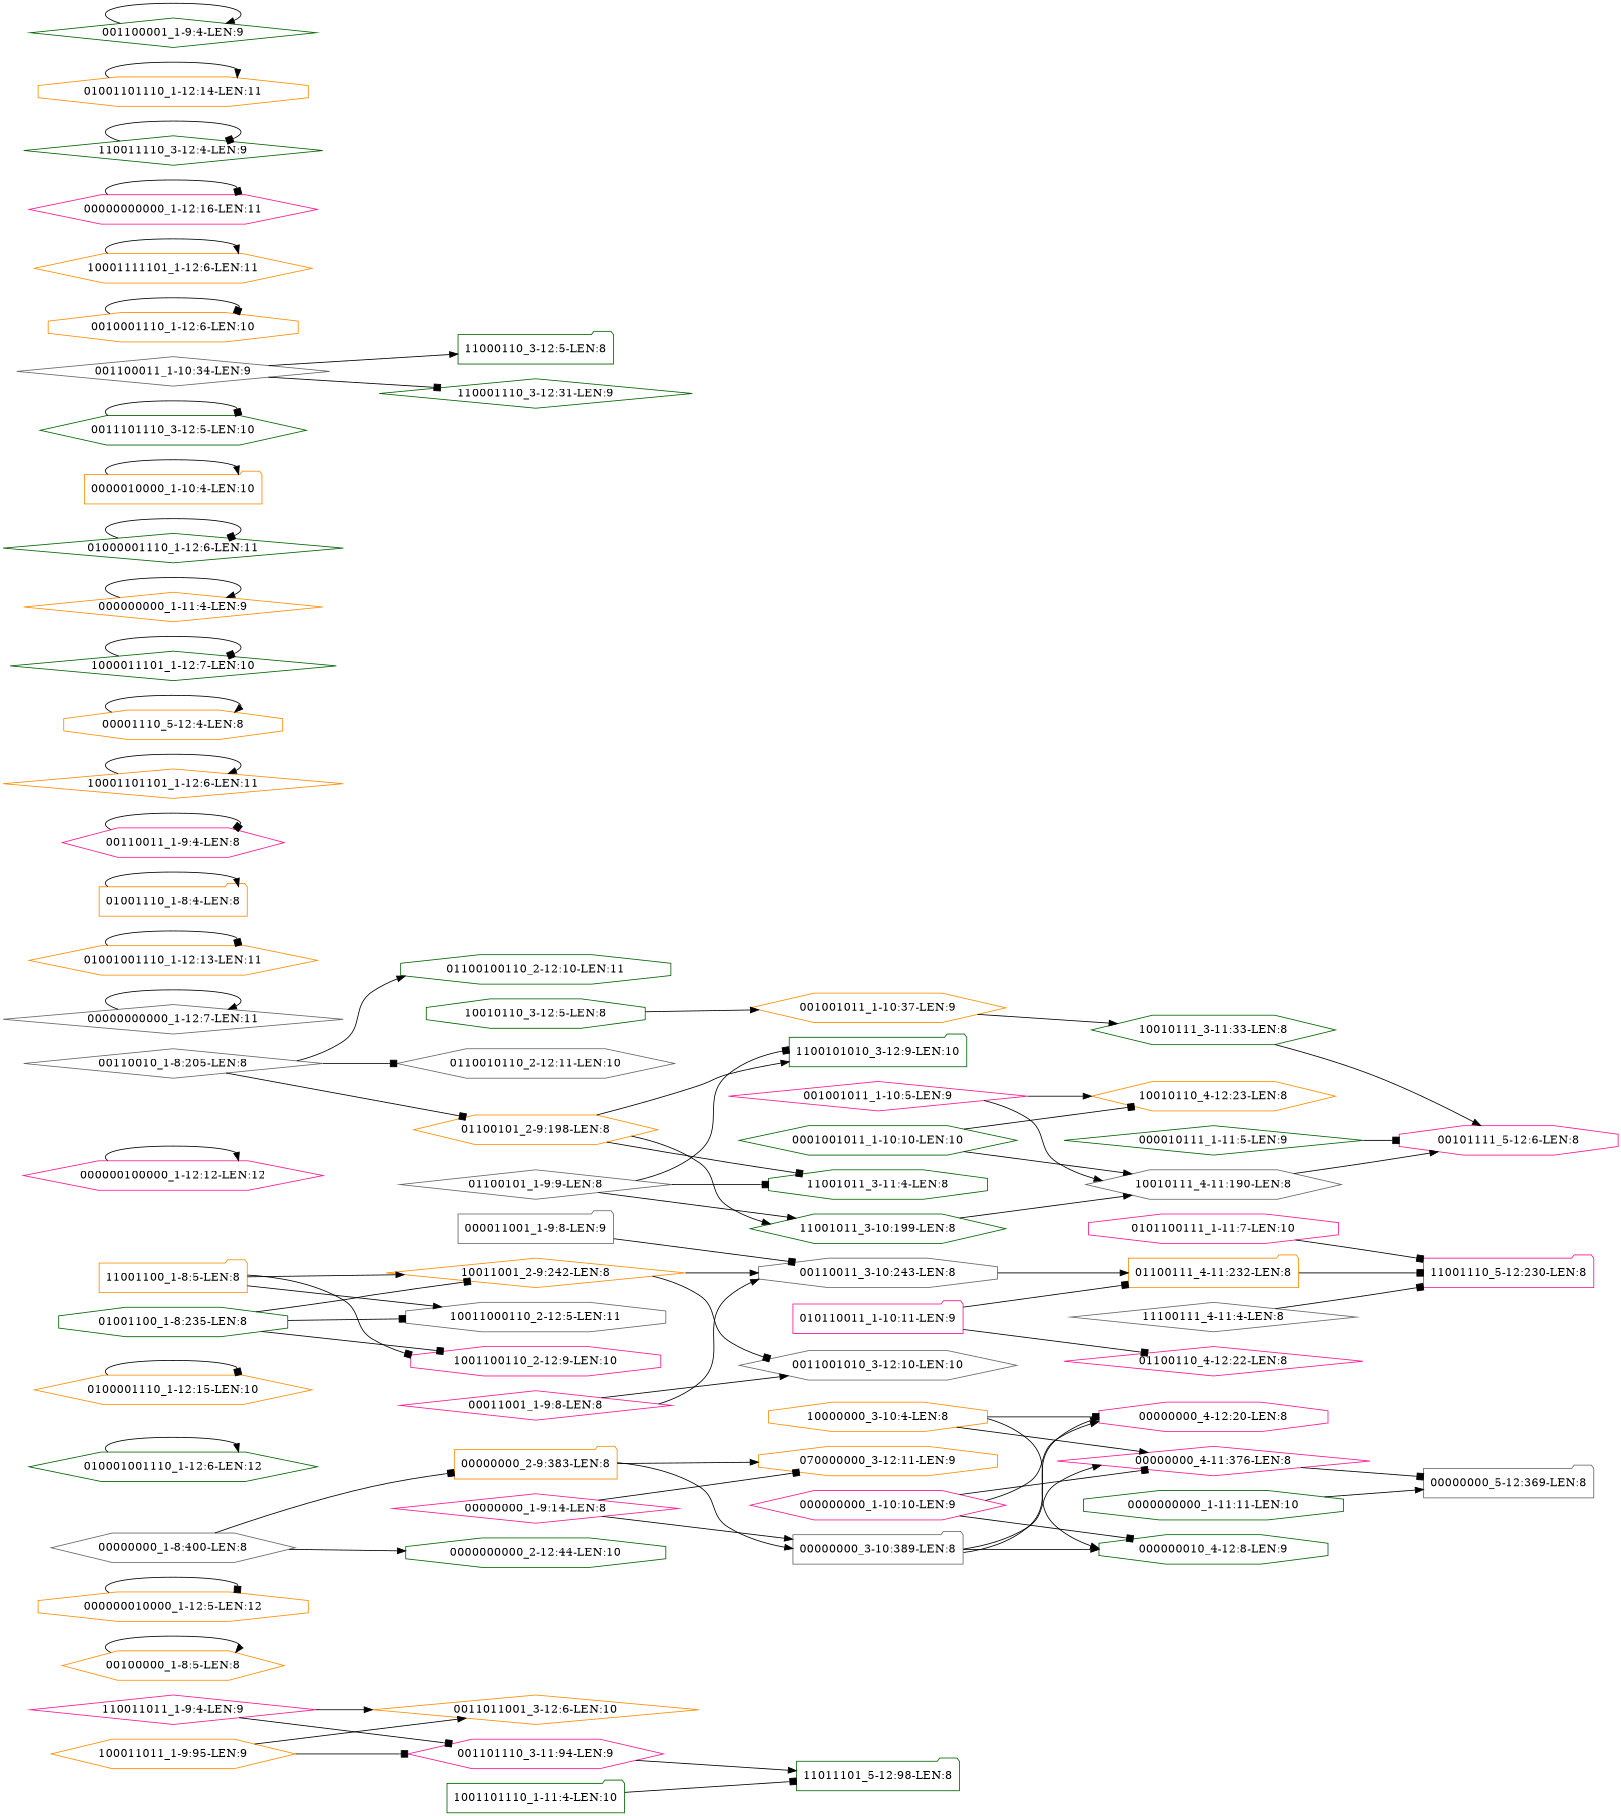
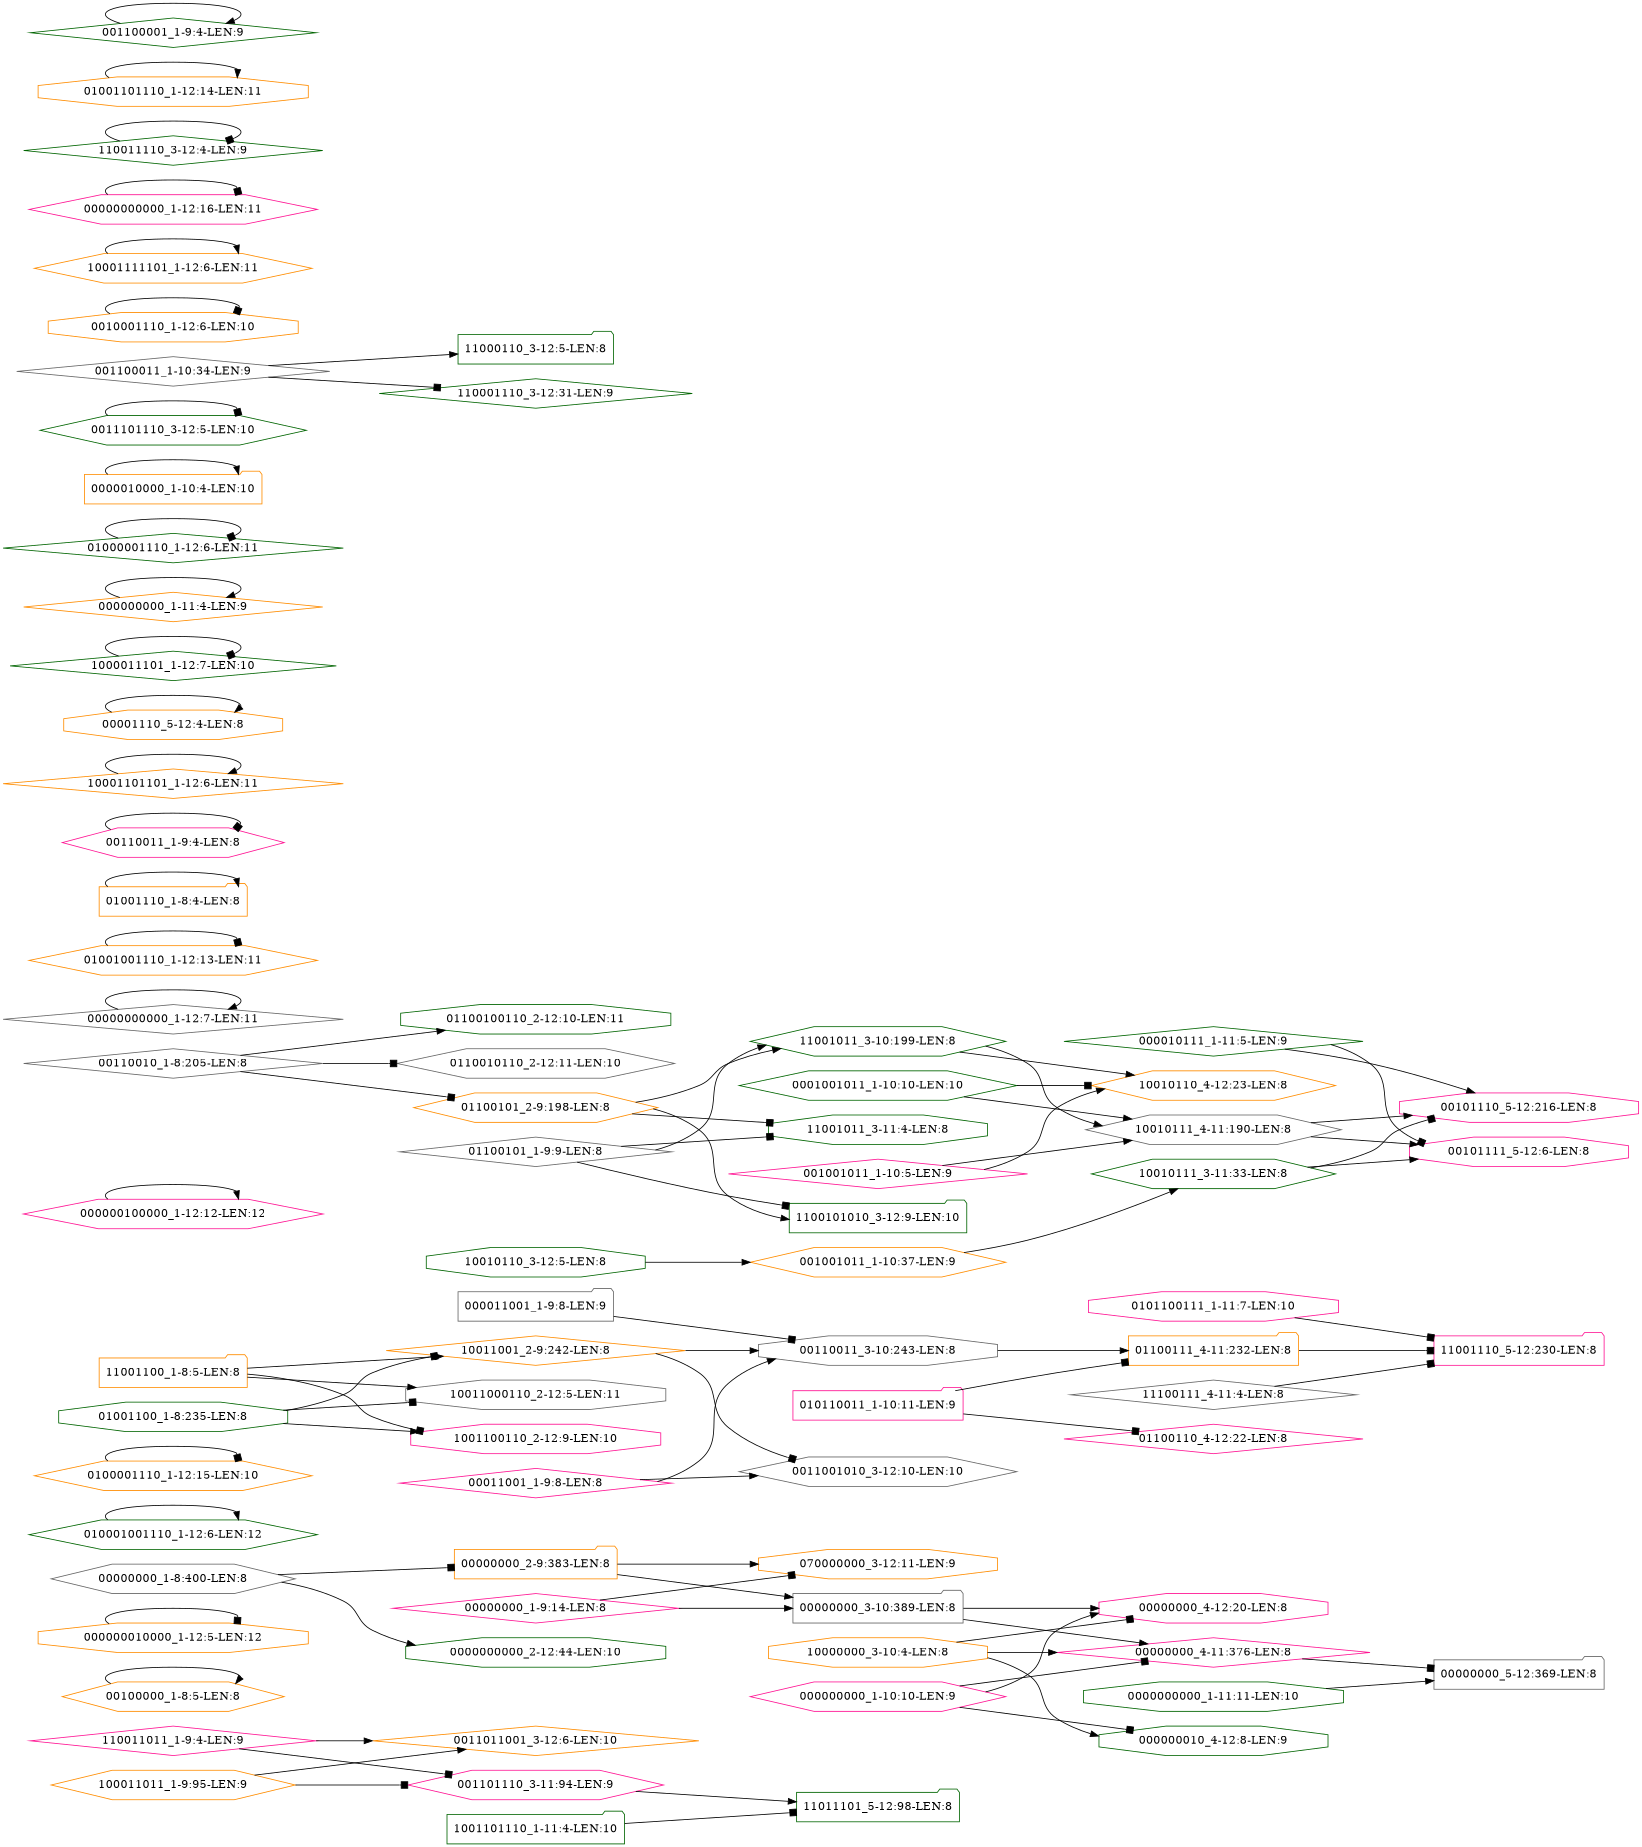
edge "11001011_3-10:199-LEN:8" -> "10010110_4-12:23-LEN:8": added
node "00101110_5-12:216-LEN:8": added
edge "01001100_1-8:235-LEN:8" -> "1001100110_2-12:9-LEN:10": arrowhead box -> normal
edge "00000000_3-10:389-LEN:8" -> "000000010_4-12:8-LEN:9": removed
